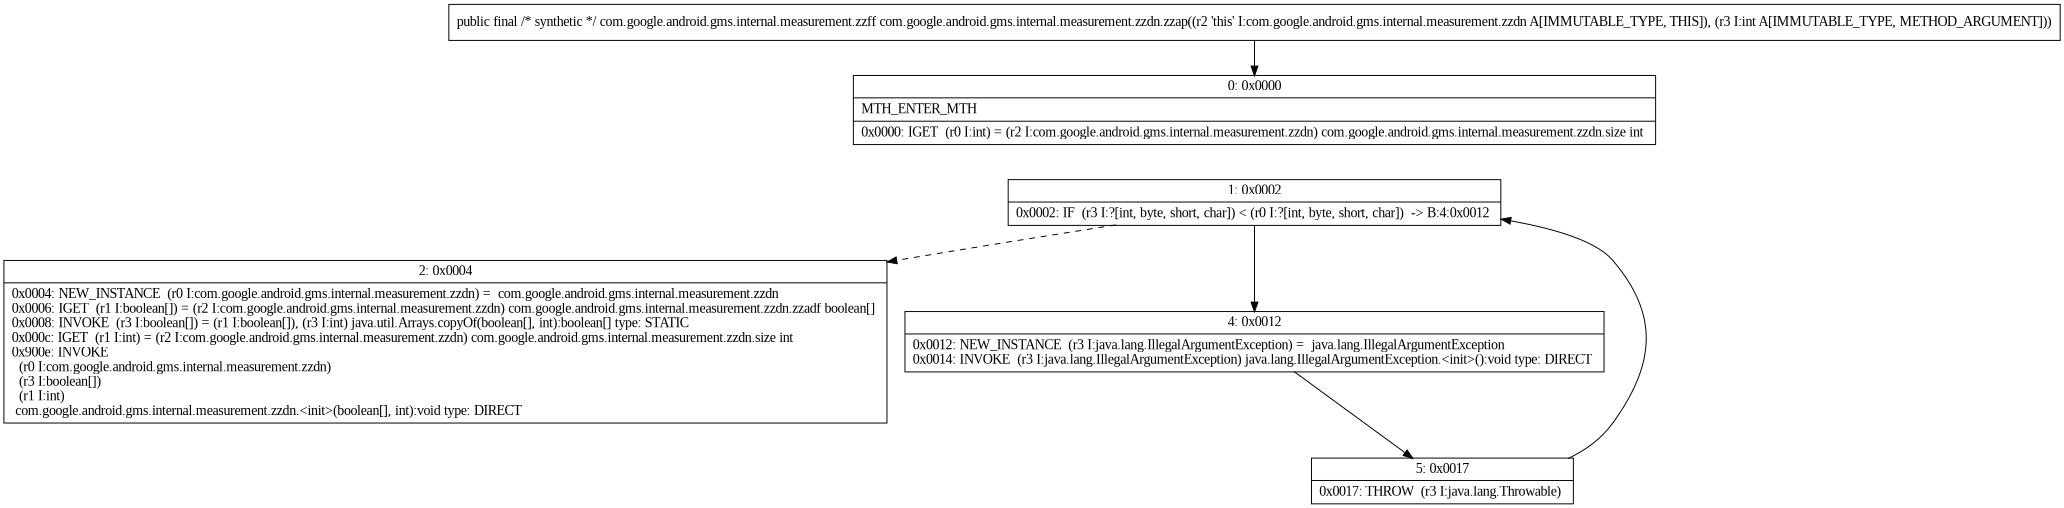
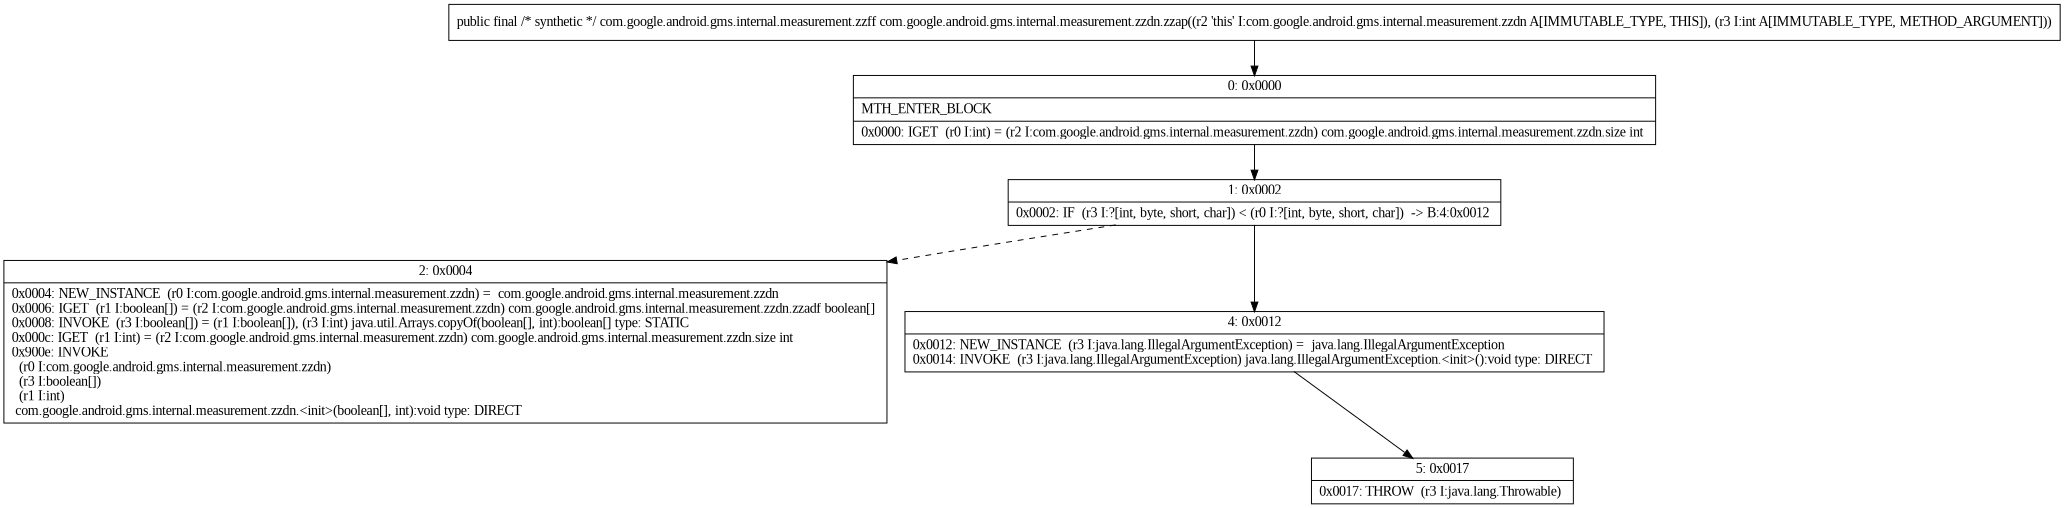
node "0: 0x0000": text "MTH_ENTER_MTH" -> "MTH_ENTER_BLOCK"
edge "5: 0x0017" -> "1: 0x0002": now "0: 0x0000" -> "1: 0x0002"
